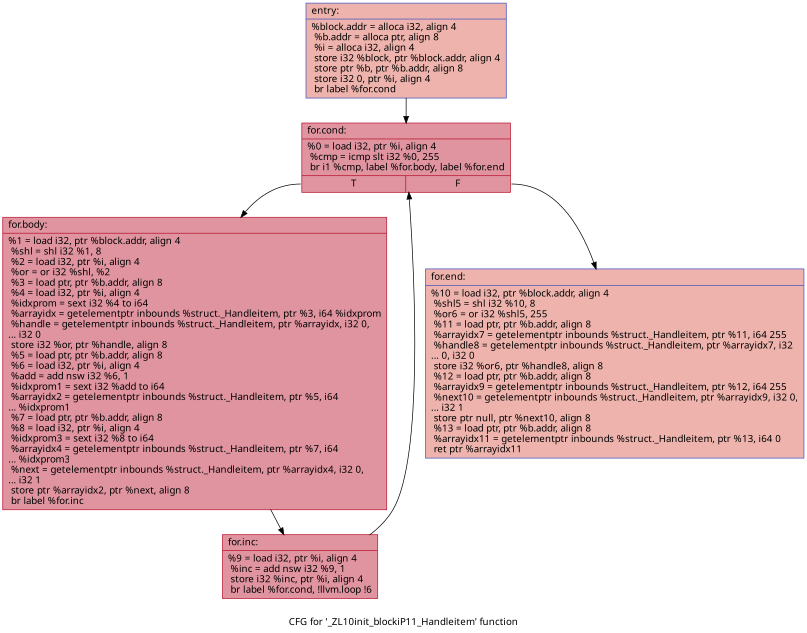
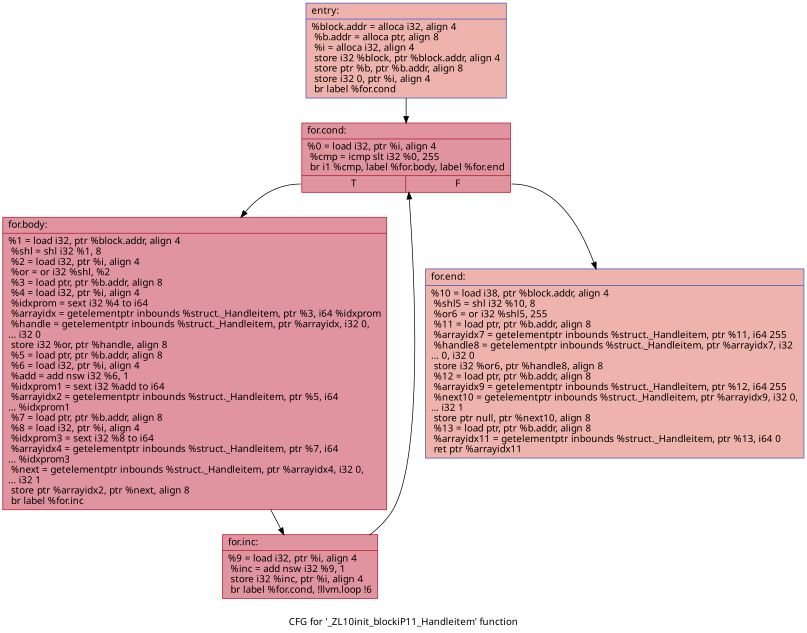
node "for.end:": text "%10 = load i32, ptr %block.addr, align 4" -> "%10 = load i38, ptr %block.addr, align 4"
